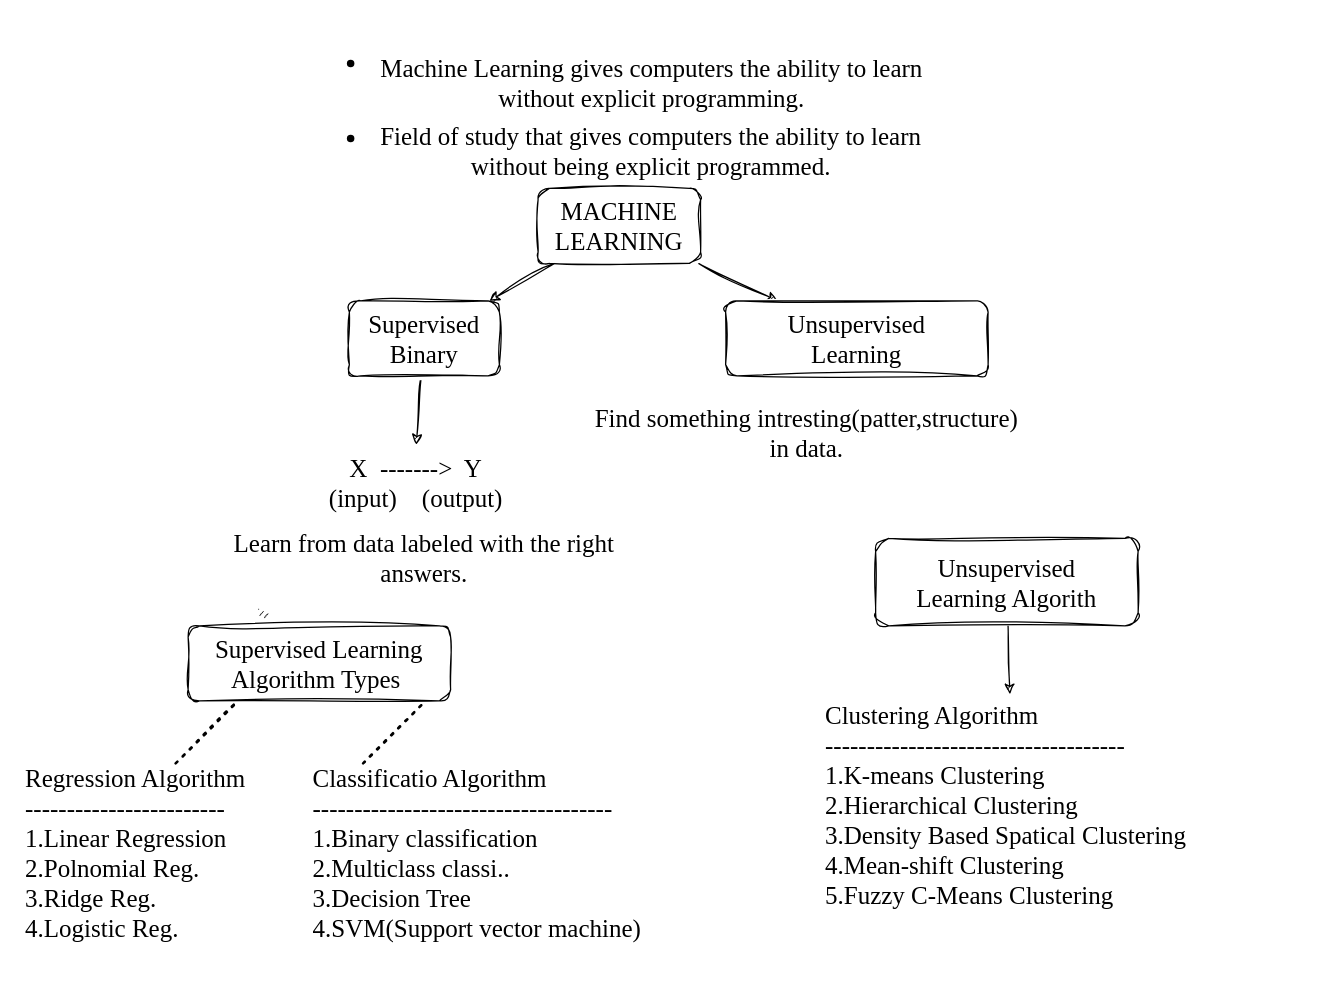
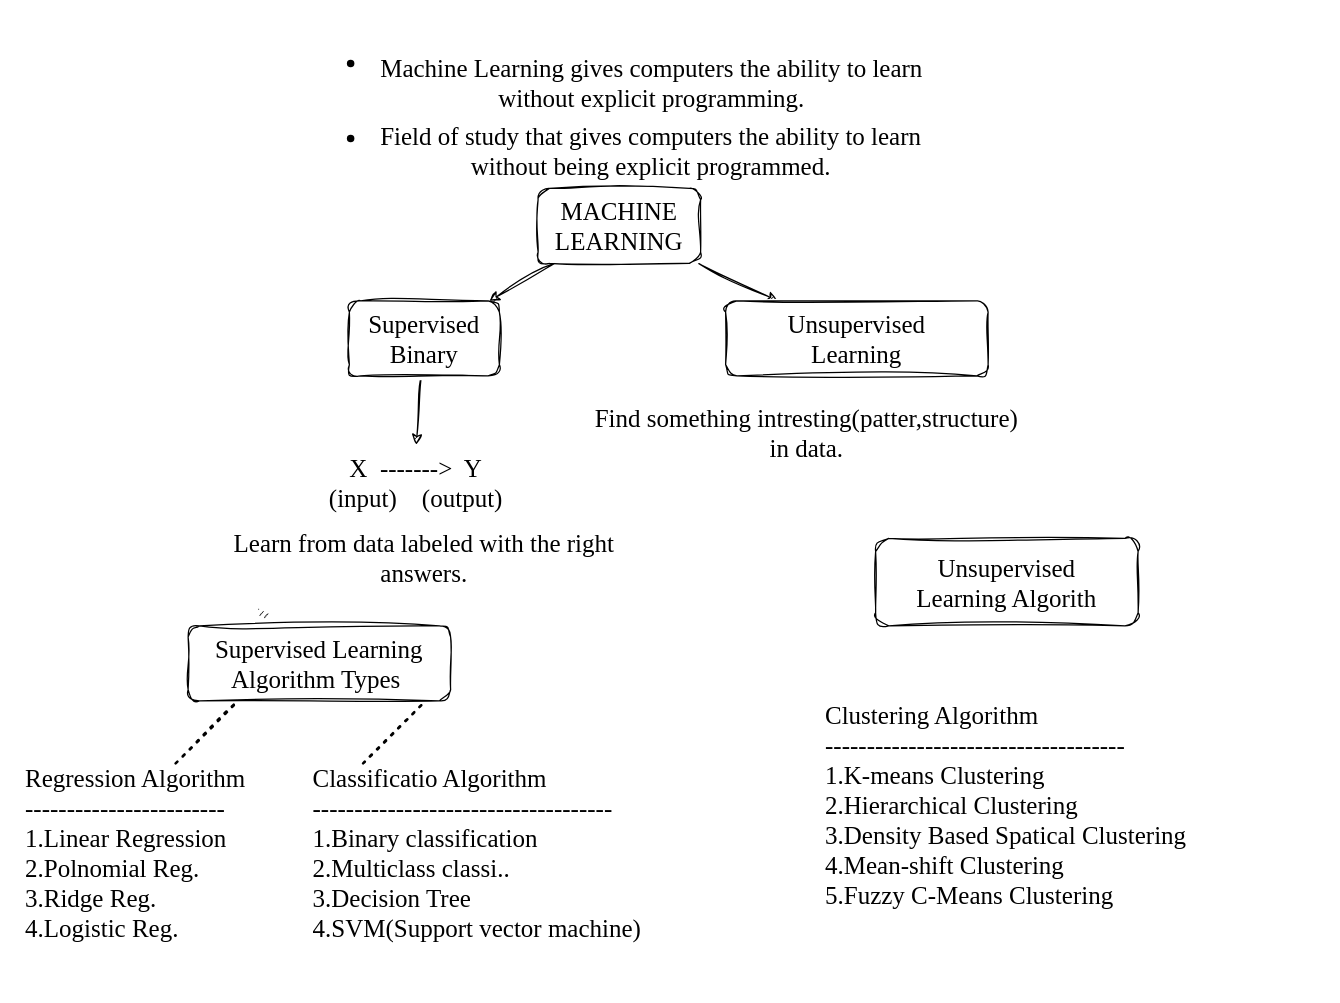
edge "Unsupervised Learning Algorith" -> "Clustering Algorithm ------------------------------------ 1.K-means Clustering 2.Hierarchical Clustering 3.Density Based Spatical Clustering 4.Mean-shift Clustering 5.Fuzzy C-Means Clustering": removed
